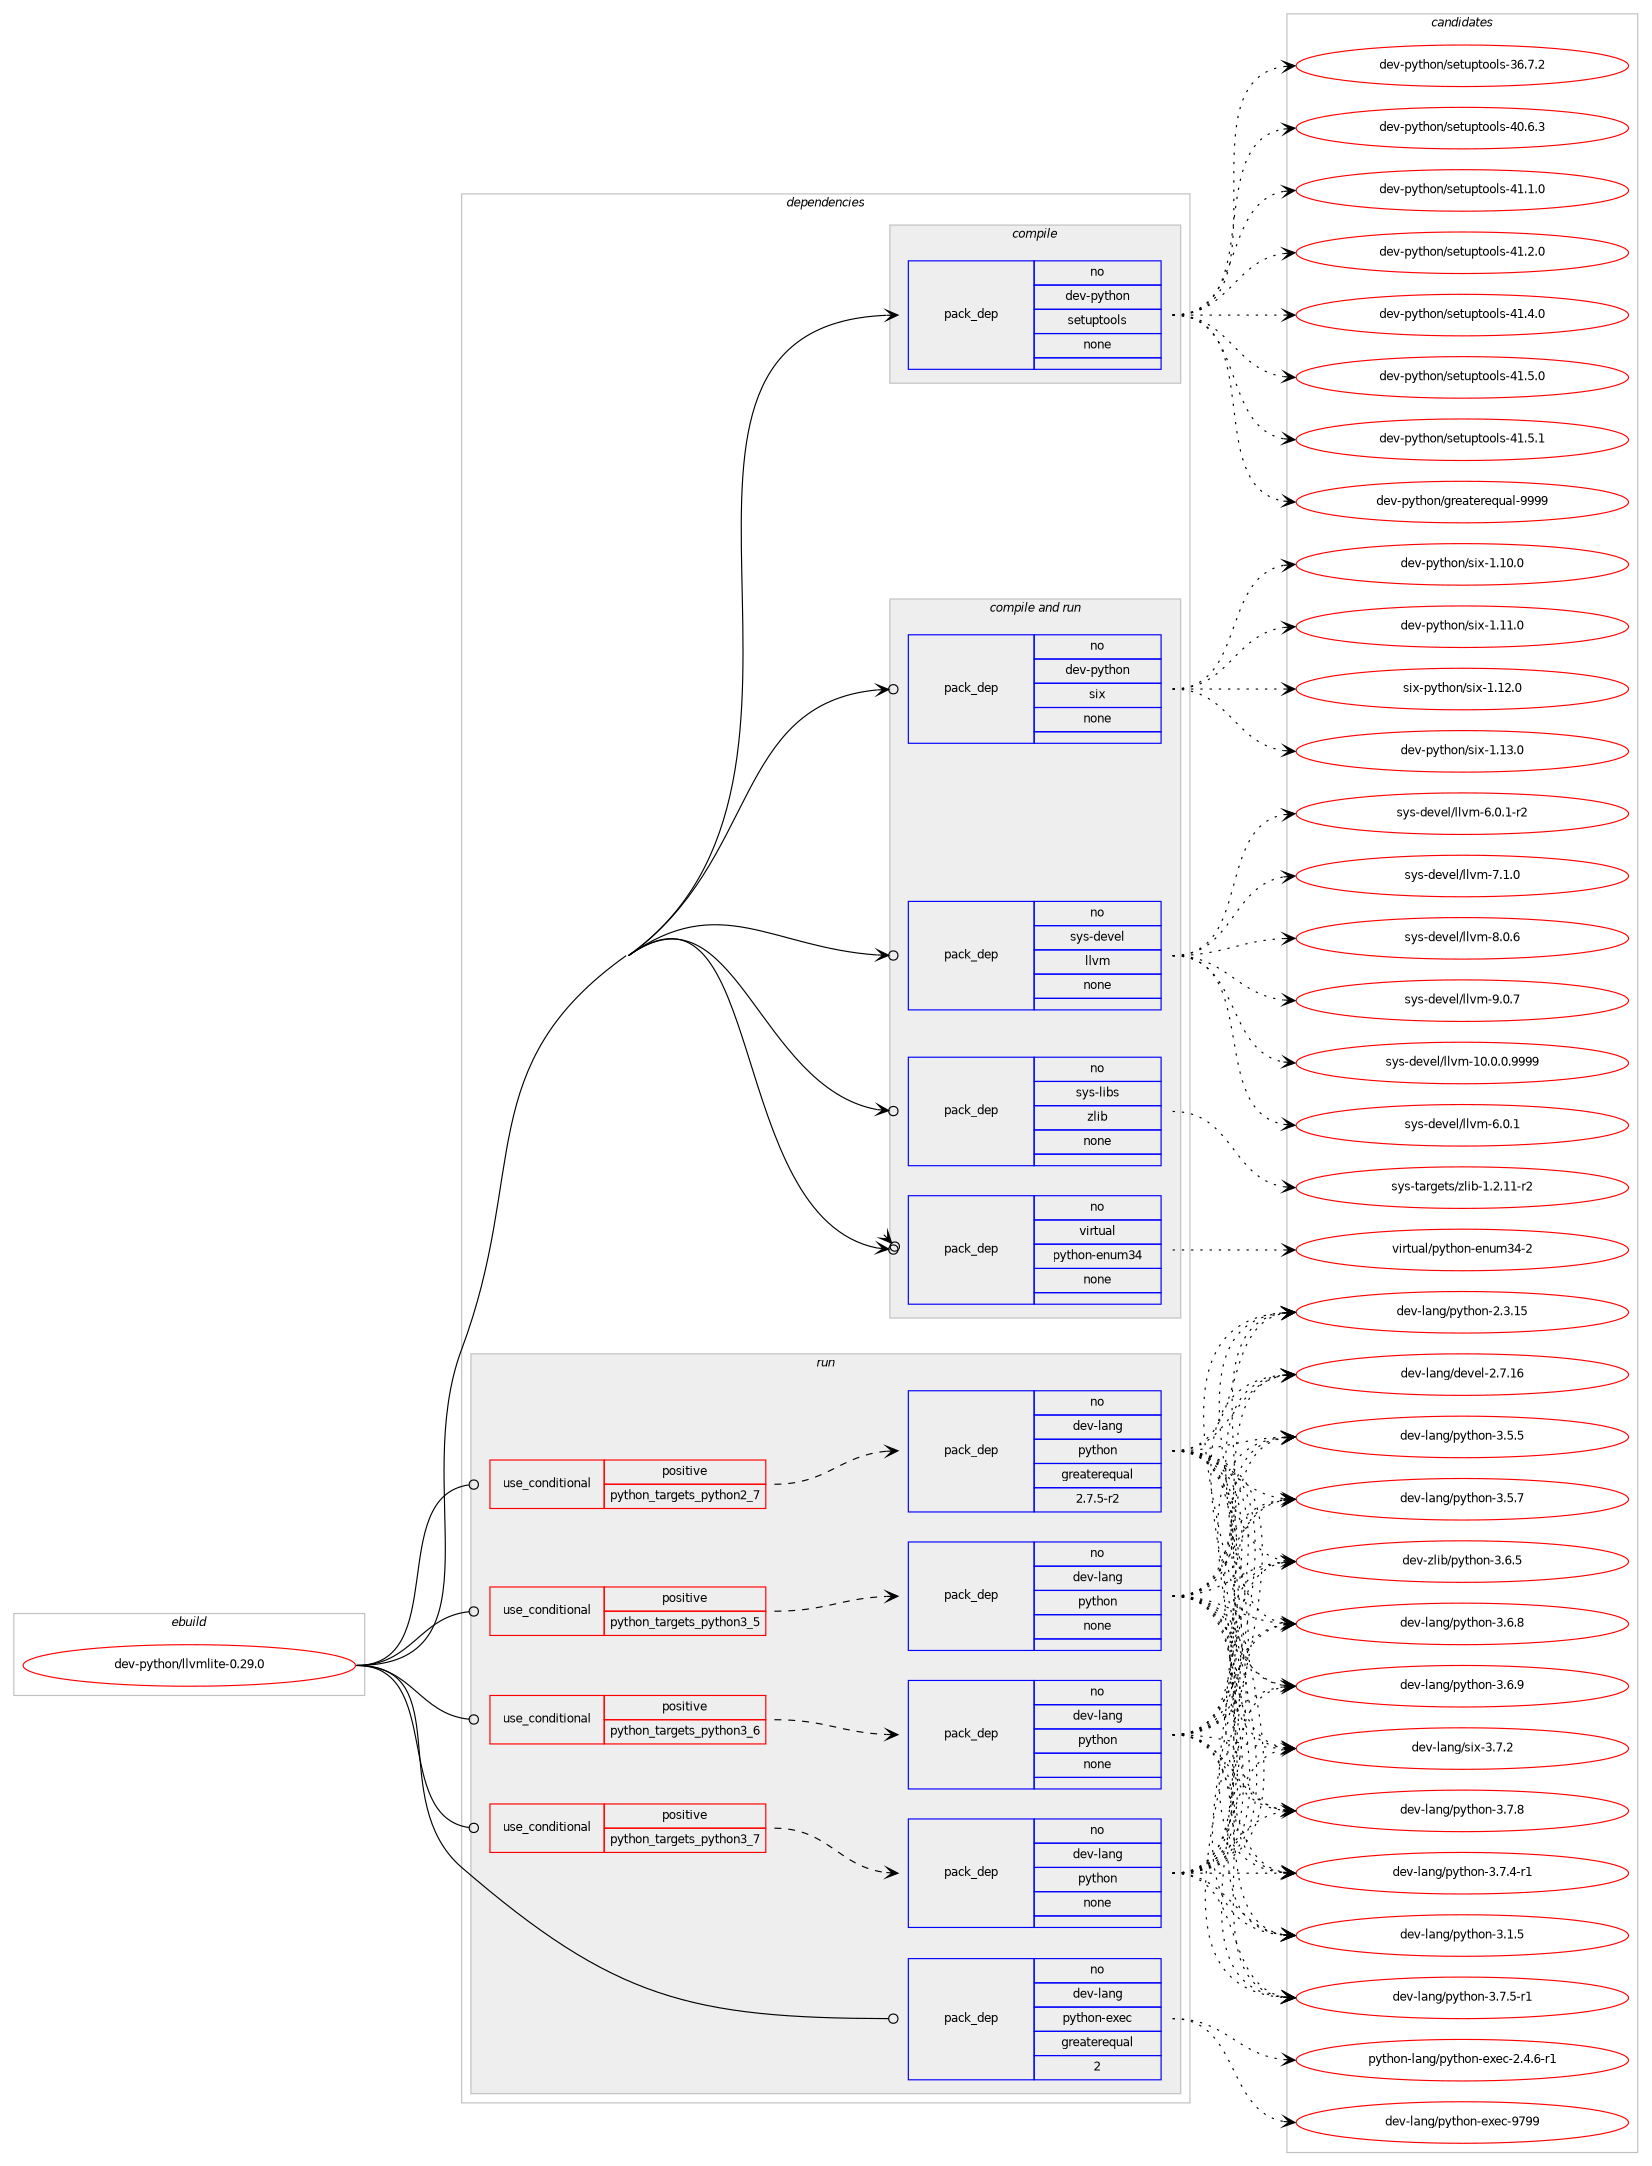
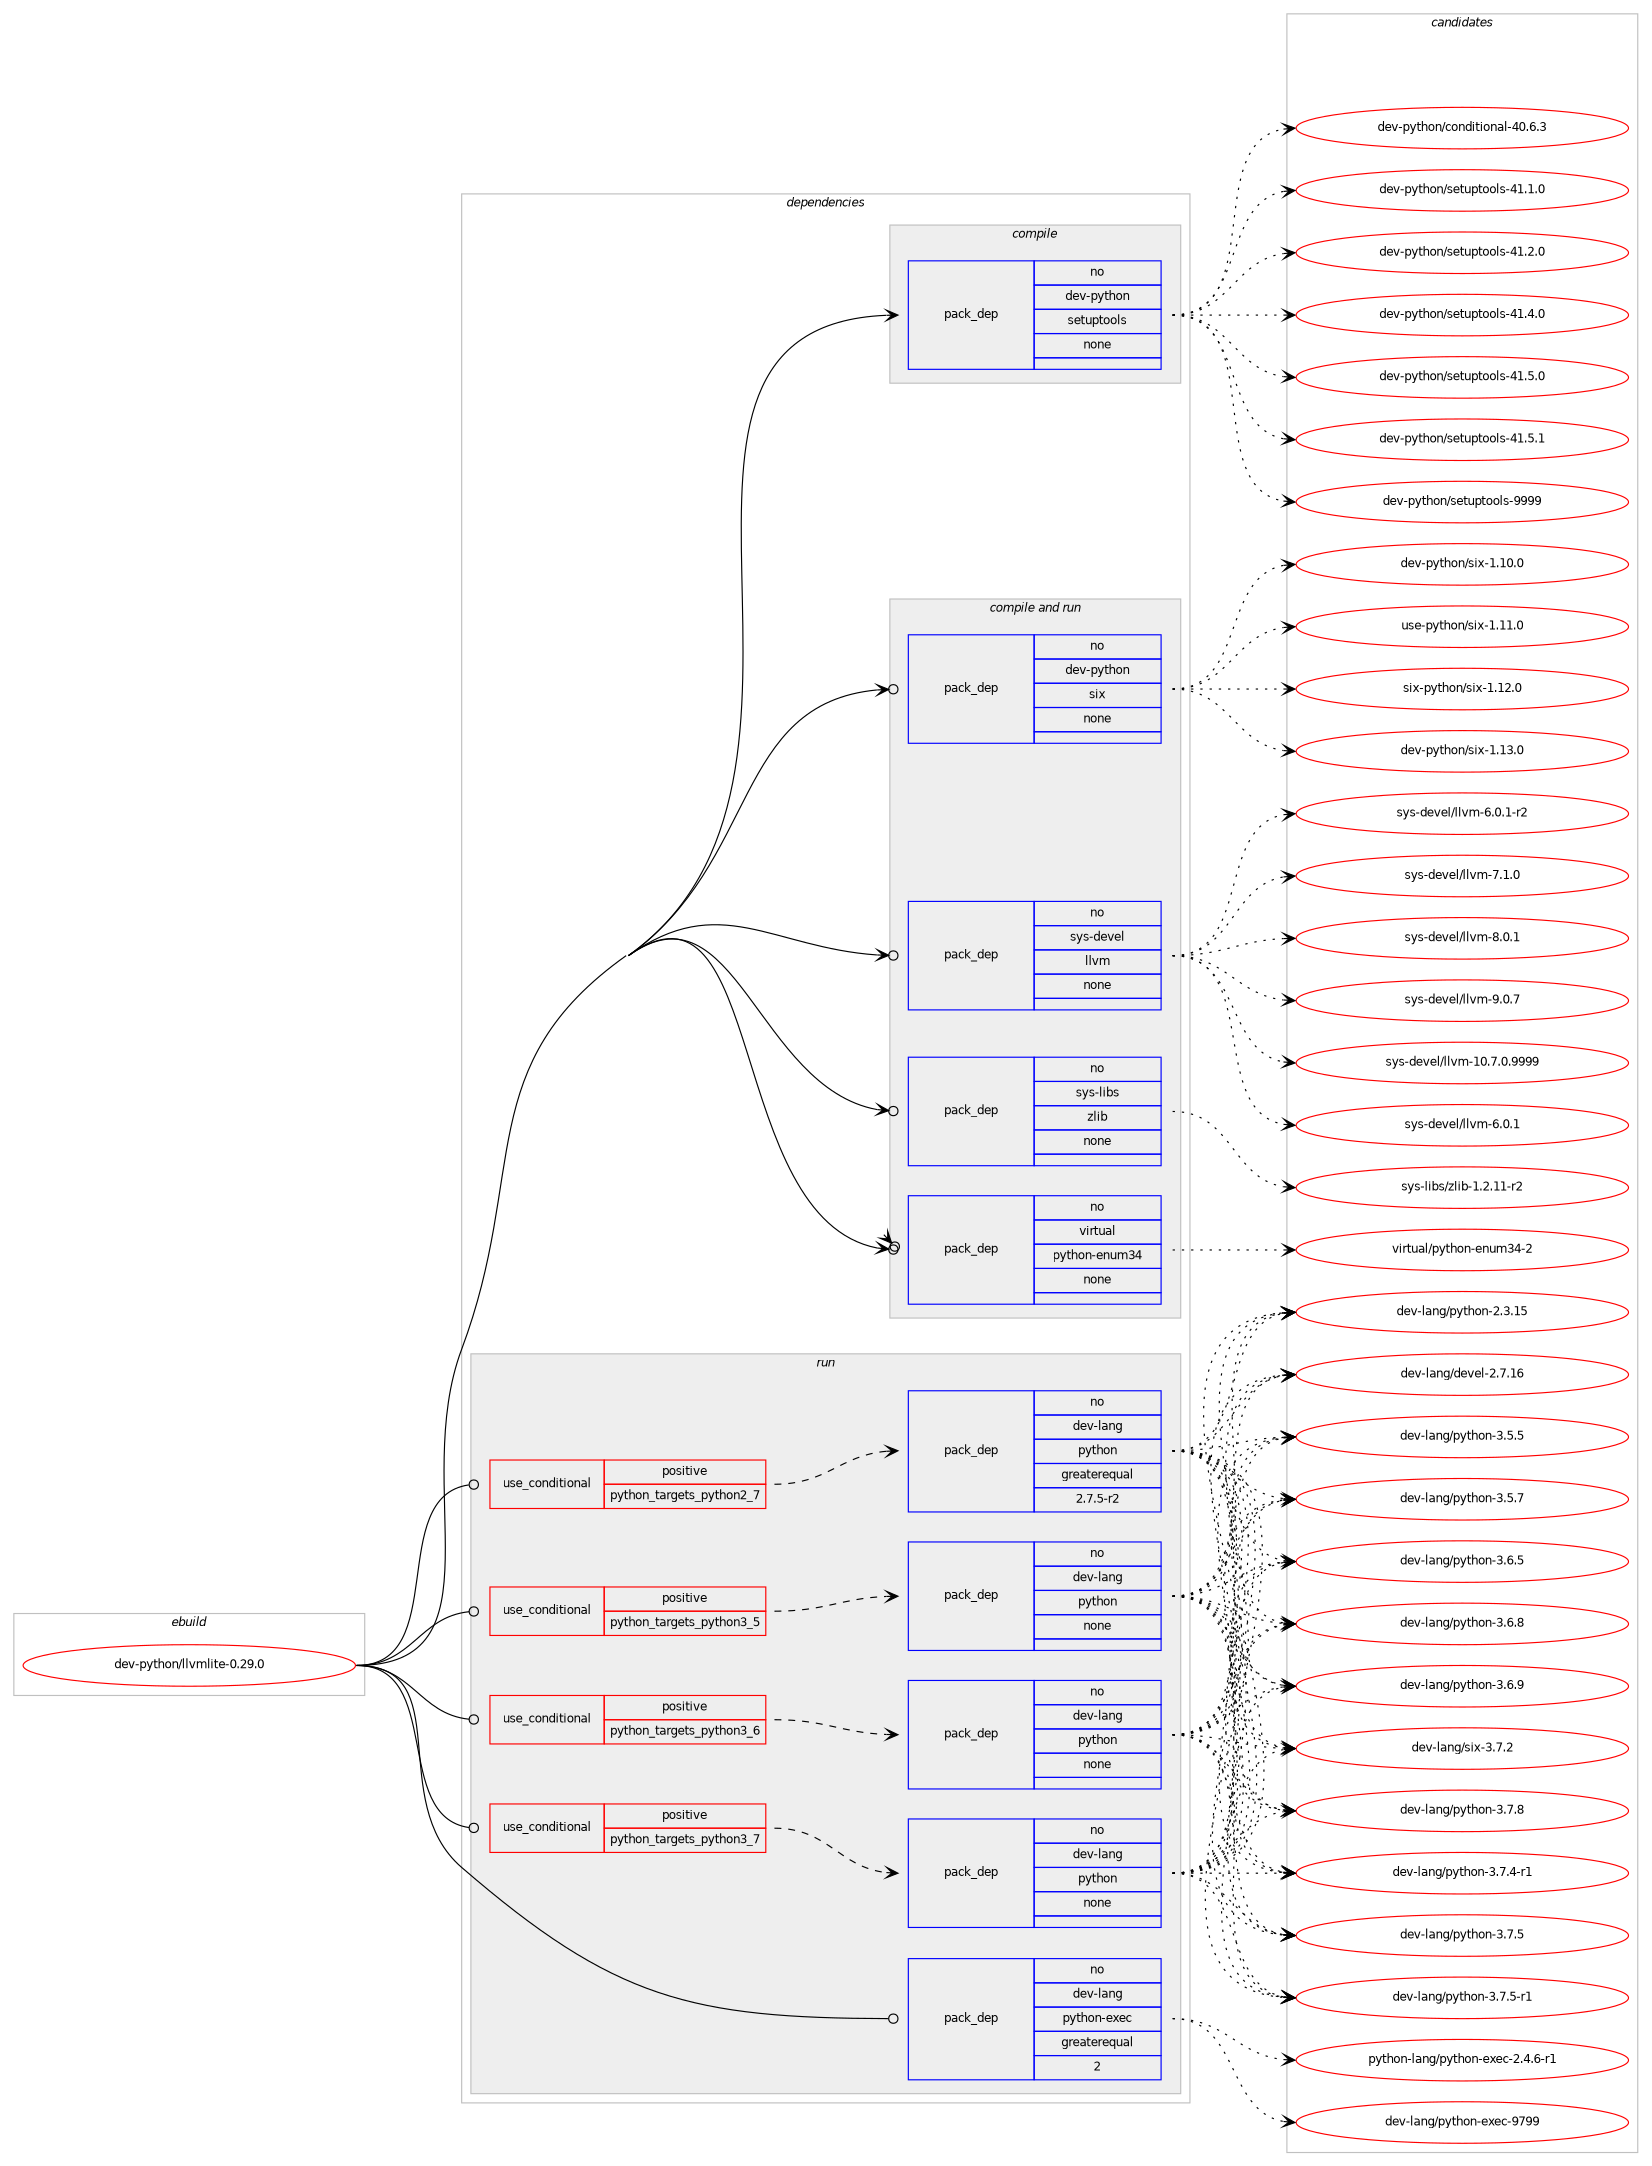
node "dev-python/setuptools-36.7.2": removed
node "dev-python/setuptools-40.6.3": label "dev-python/setuptools-40.6.3" -> "dev-python/conditional-40.6.3"
node "dev-python/greaterequal-9999": label "dev-python/greaterequal-9999" -> "dev-python/setuptools-9999"
node "dev-python/six-1.11.0": label "dev-python/six-1.11.0" -> "use-python/six-1.11.0"
node "sys-devel/llvm-8.0.6": label "sys-devel/llvm-8.0.6" -> "sys-devel/llvm-8.0.1"
node "sys-devel/llvm-10.0.0.9999": label "sys-devel/llvm-10.0.0.9999" -> "sys-devel/llvm-10.7.0.9999"
node "sys-targets/zlib-1.2.11-r2": label "sys-targets/zlib-1.2.11-r2" -> "sys-libs/zlib-1.2.11-r2"
node "dev-zlib/python-3.6.5": label "dev-zlib/python-3.6.5" -> "dev-lang/python-3.6.5"
node "dev-lang/python-3.1.5": label "dev-lang/python-3.1.5" -> "dev-lang/python-3.7.5"
